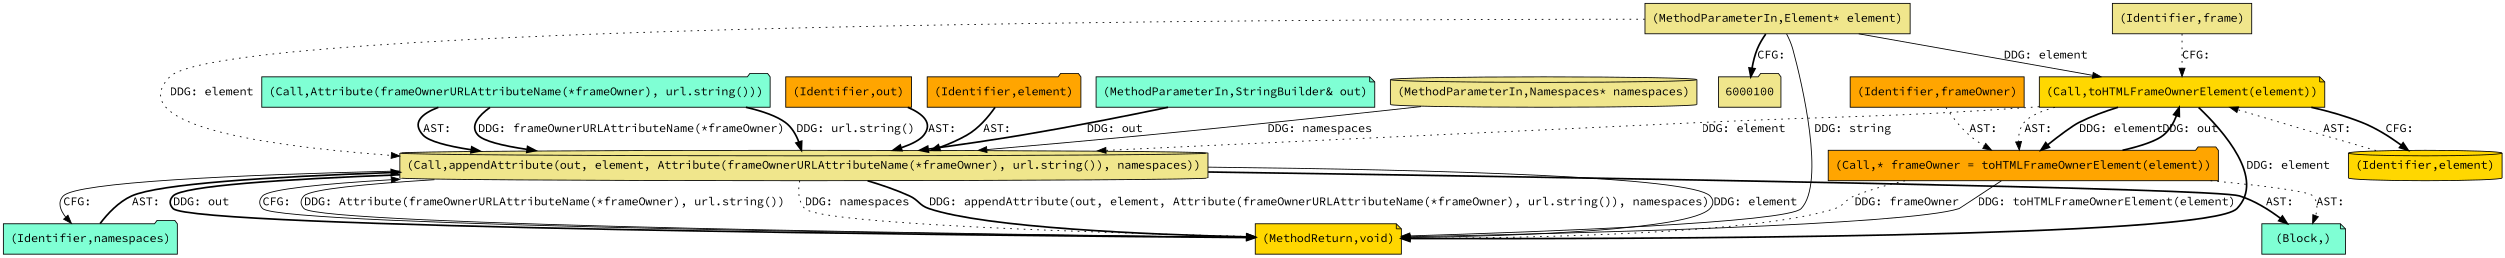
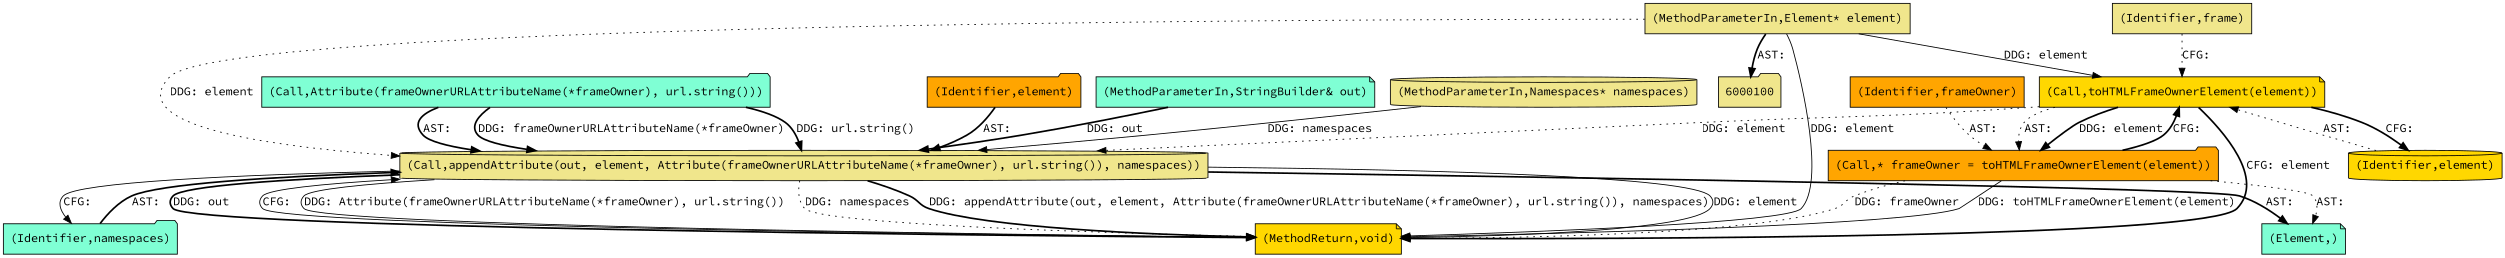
edge "(MethodParameterIn,Element* element)" -> "6000100": label "CFG: " -> "AST: "
node "(Identifier,out)": removed
edge "(MethodParameterIn,Element* element)" -> "(MethodReturn,void)": label "DDG: string" -> "DDG: element"
edge "(Call,* frameOwner = toHTMLFrameOwnerElement(element))" -> "(Call,toHTMLFrameOwnerElement(element))": label "DDG: out" -> "CFG: "
edge "(Call,toHTMLFrameOwnerElement(element))" -> "(MethodReturn,void)": label "DDG: element" -> "CFG: element"
node "(Block,)": label "(Block,)" -> "(Element,)"
